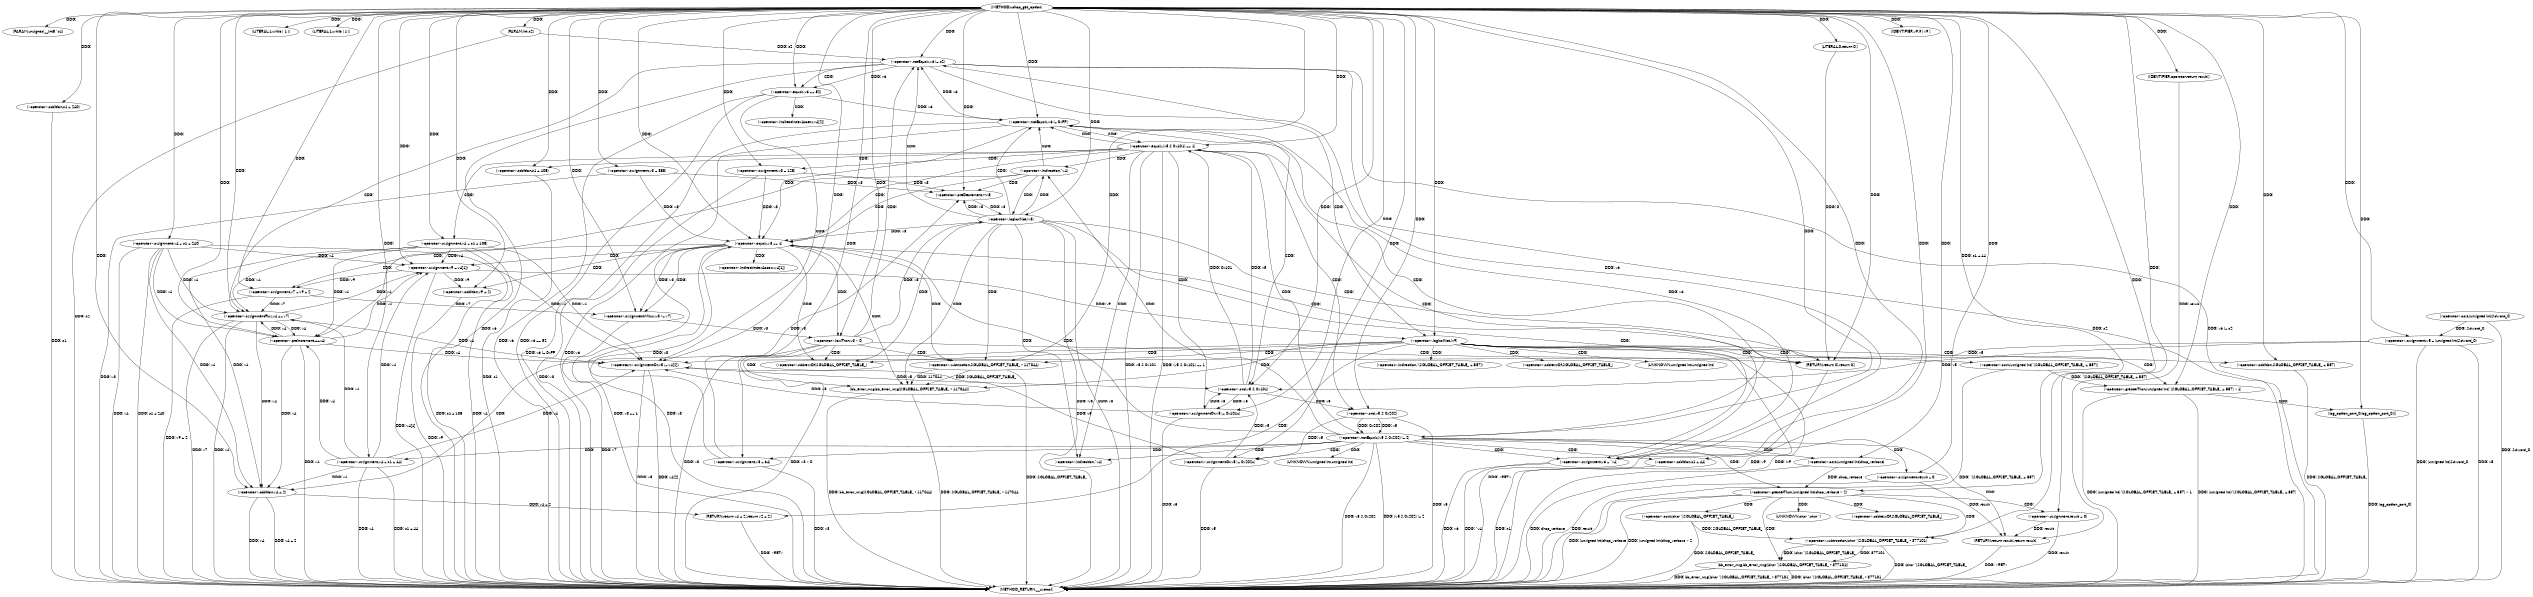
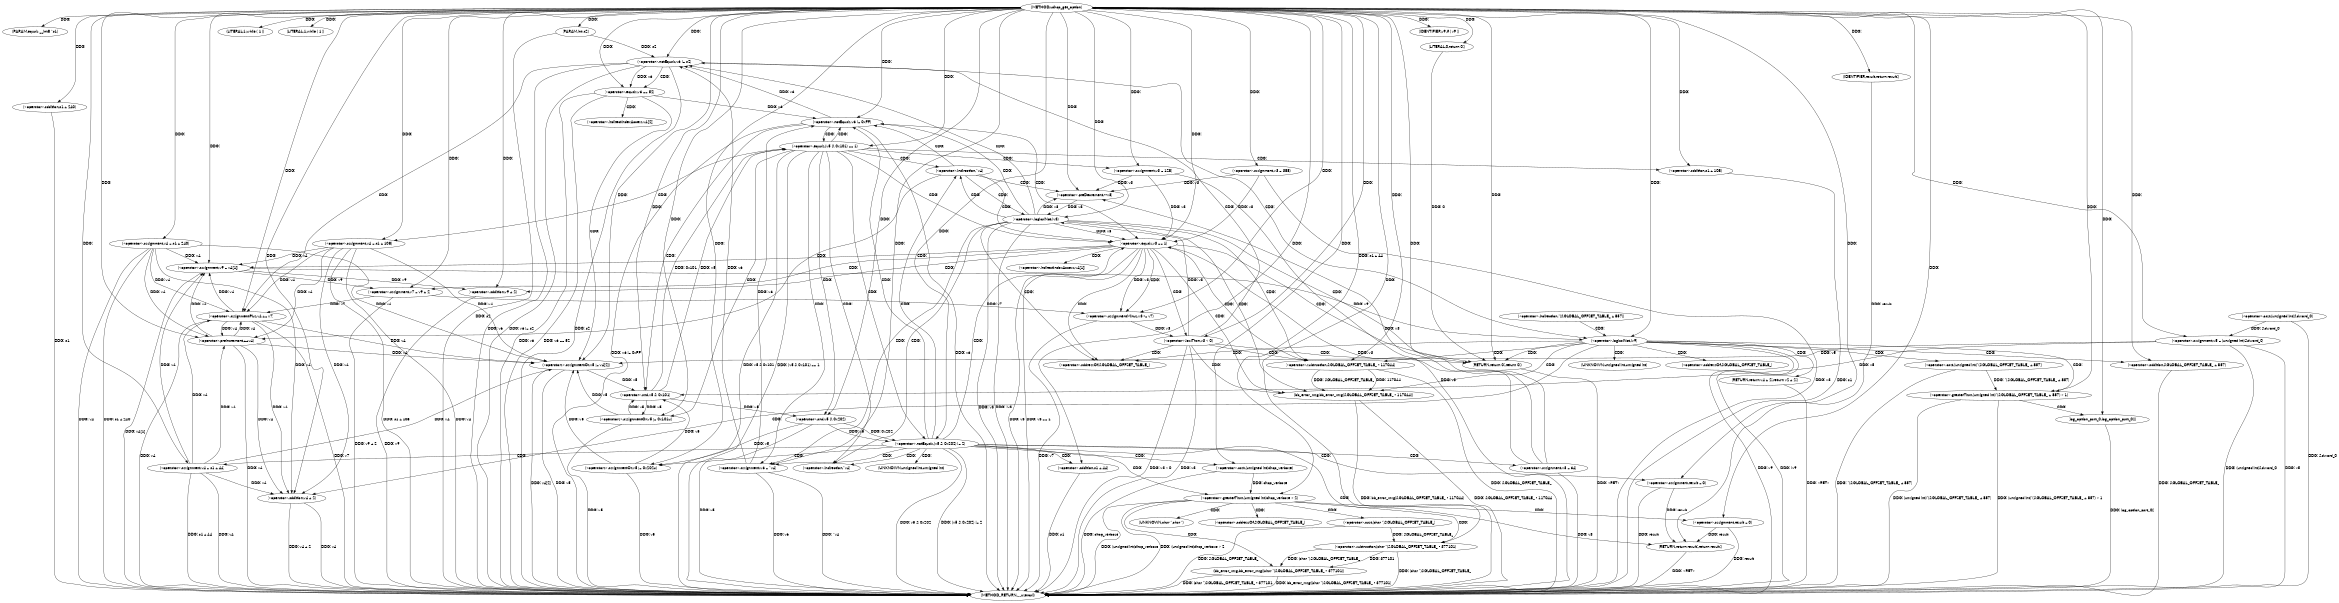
node "(PARAM,unsigned __int8 *a1)": label "(PARAM,unsigned __int8 *a1)" -> "(PARAM,equals __int8 *a1)"
node "(IDENTIFIER,operator,return result;)": label "(IDENTIFIER,operator,return result;)" -> "(IDENTIFIER,result,return result;)"
edge "(METHOD,udhcp_get_option)" -> "(<operator>.assignment,v3 = 64)": reversed
edge "(<operator>.logicalNot,!v9)" -> "(<operator>.indirection,*(&GLOBAL_OFFSET_TABLE_ + 857))": reversed
edge "(<operator>.addition,v4 + 2)" -> "(RETURN,return v4 + 2;,return v2 + 2;)": removed, label "DDG: v4 + 2"
